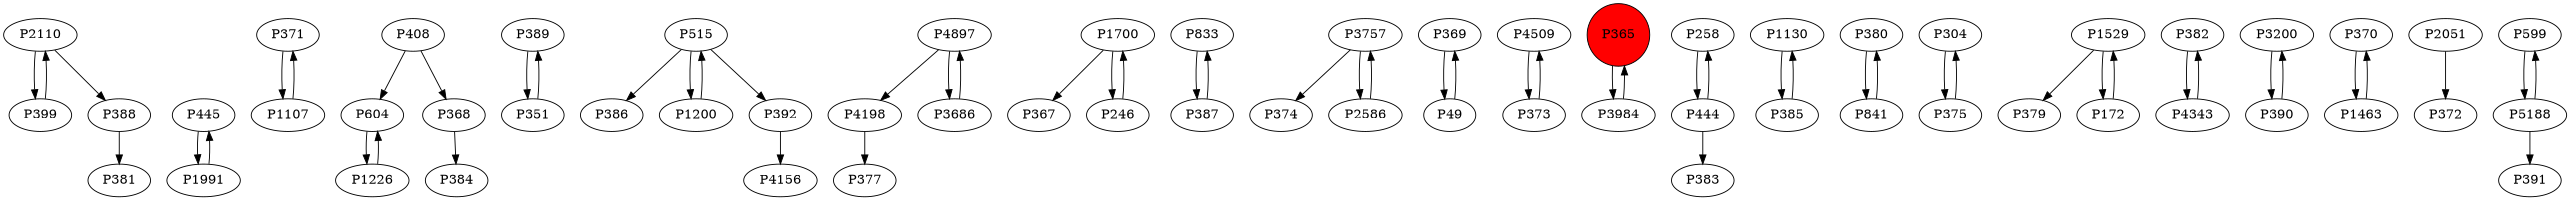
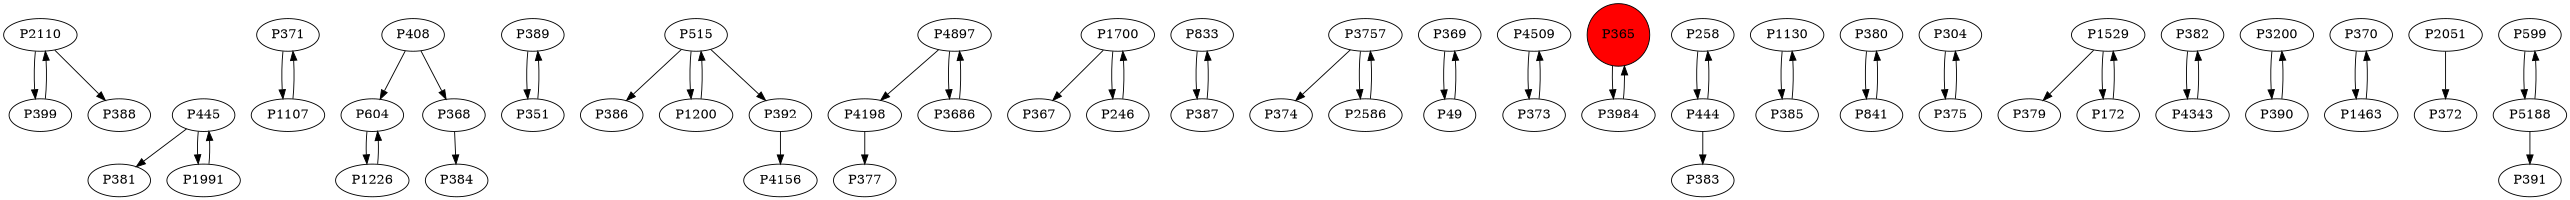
edge "P388" -> "P381": now "P445" -> "P381"
